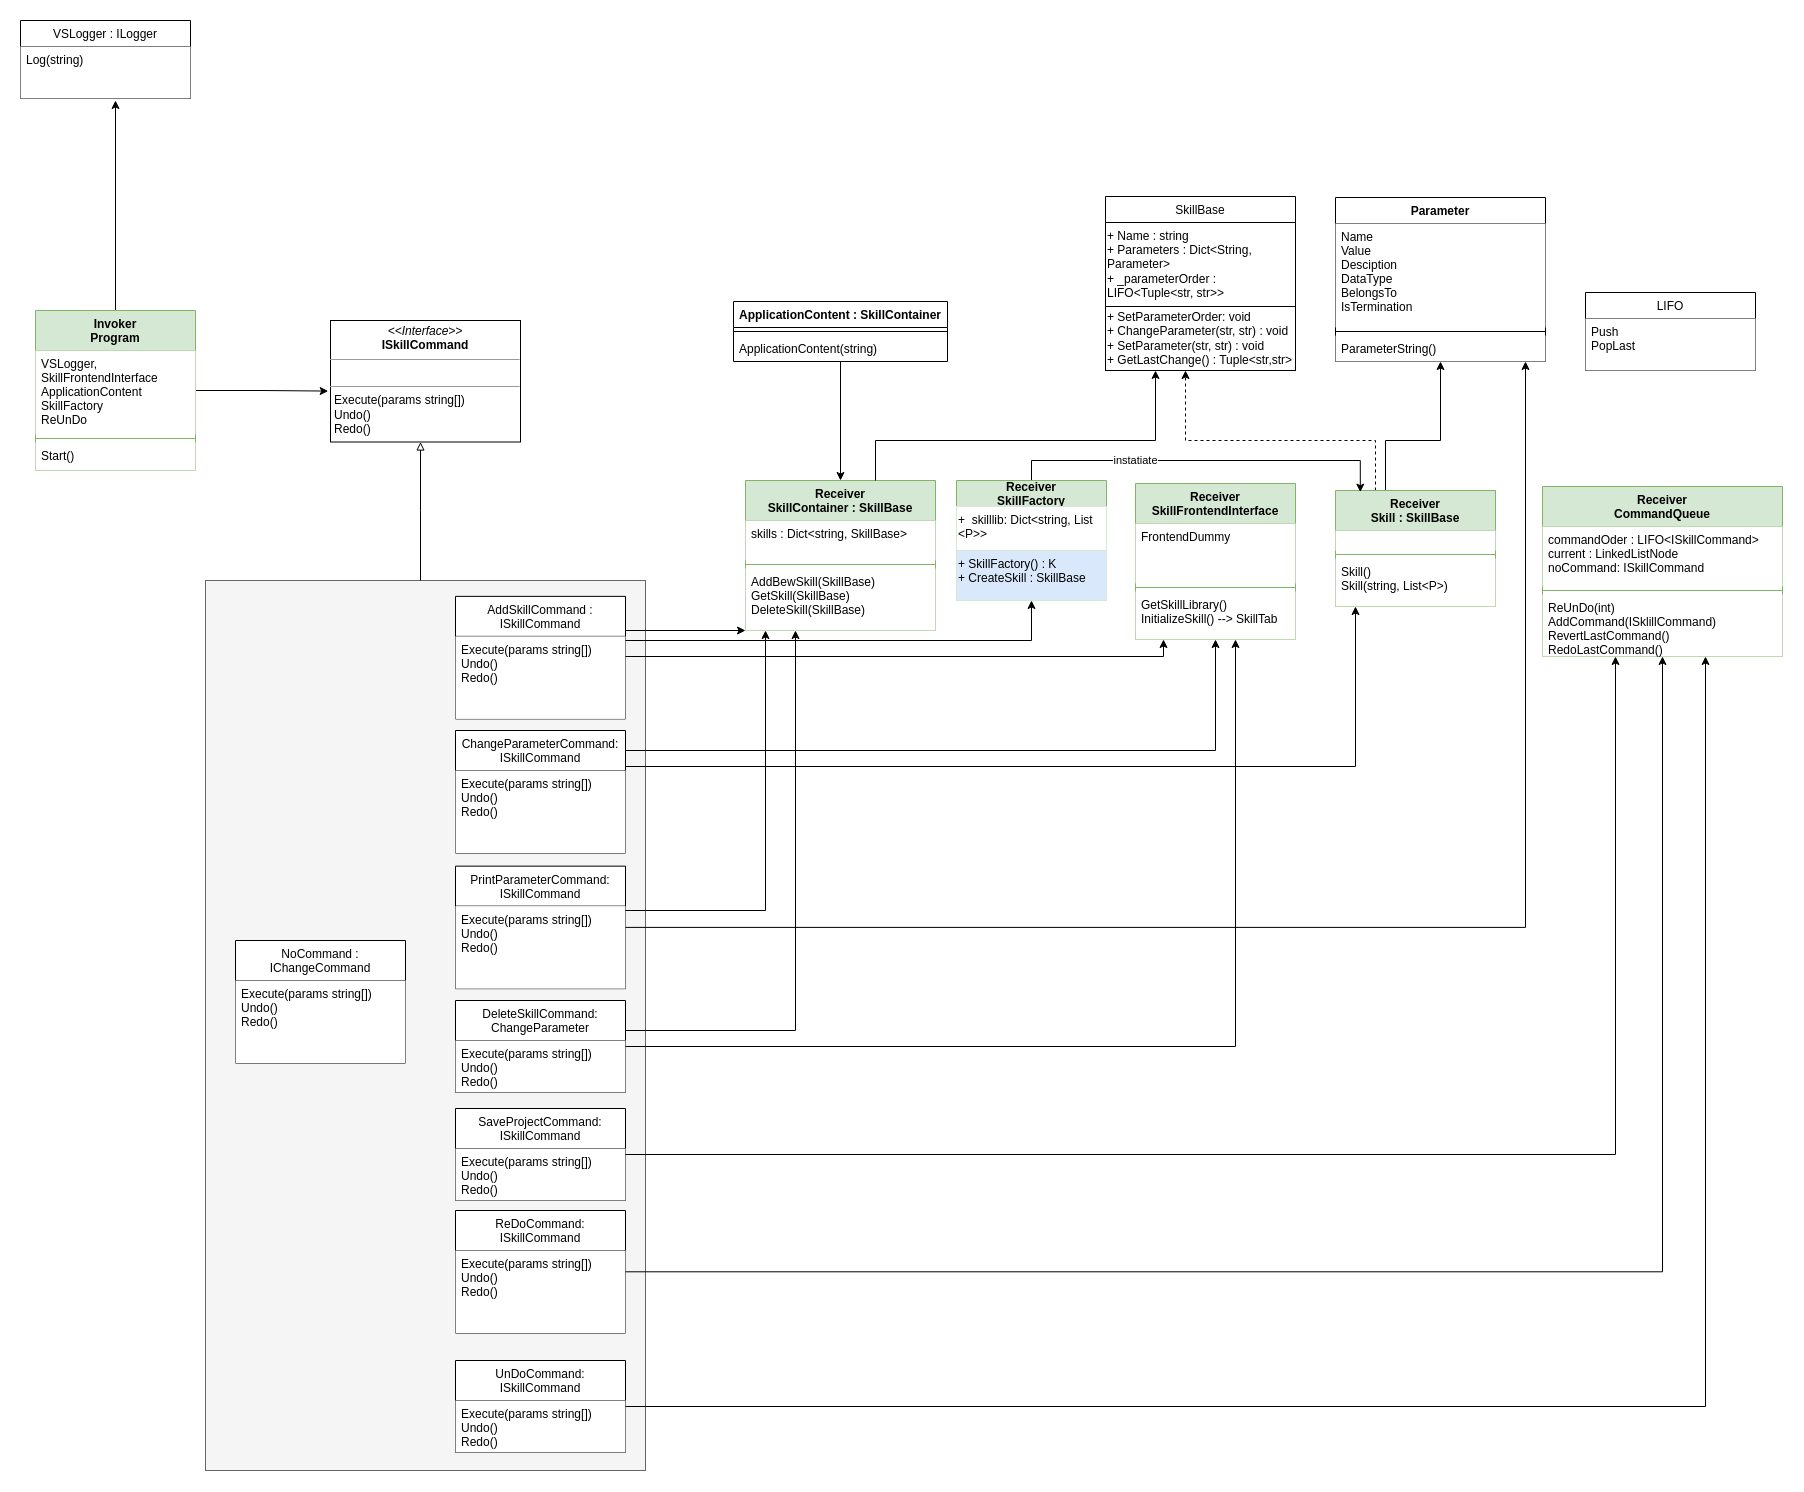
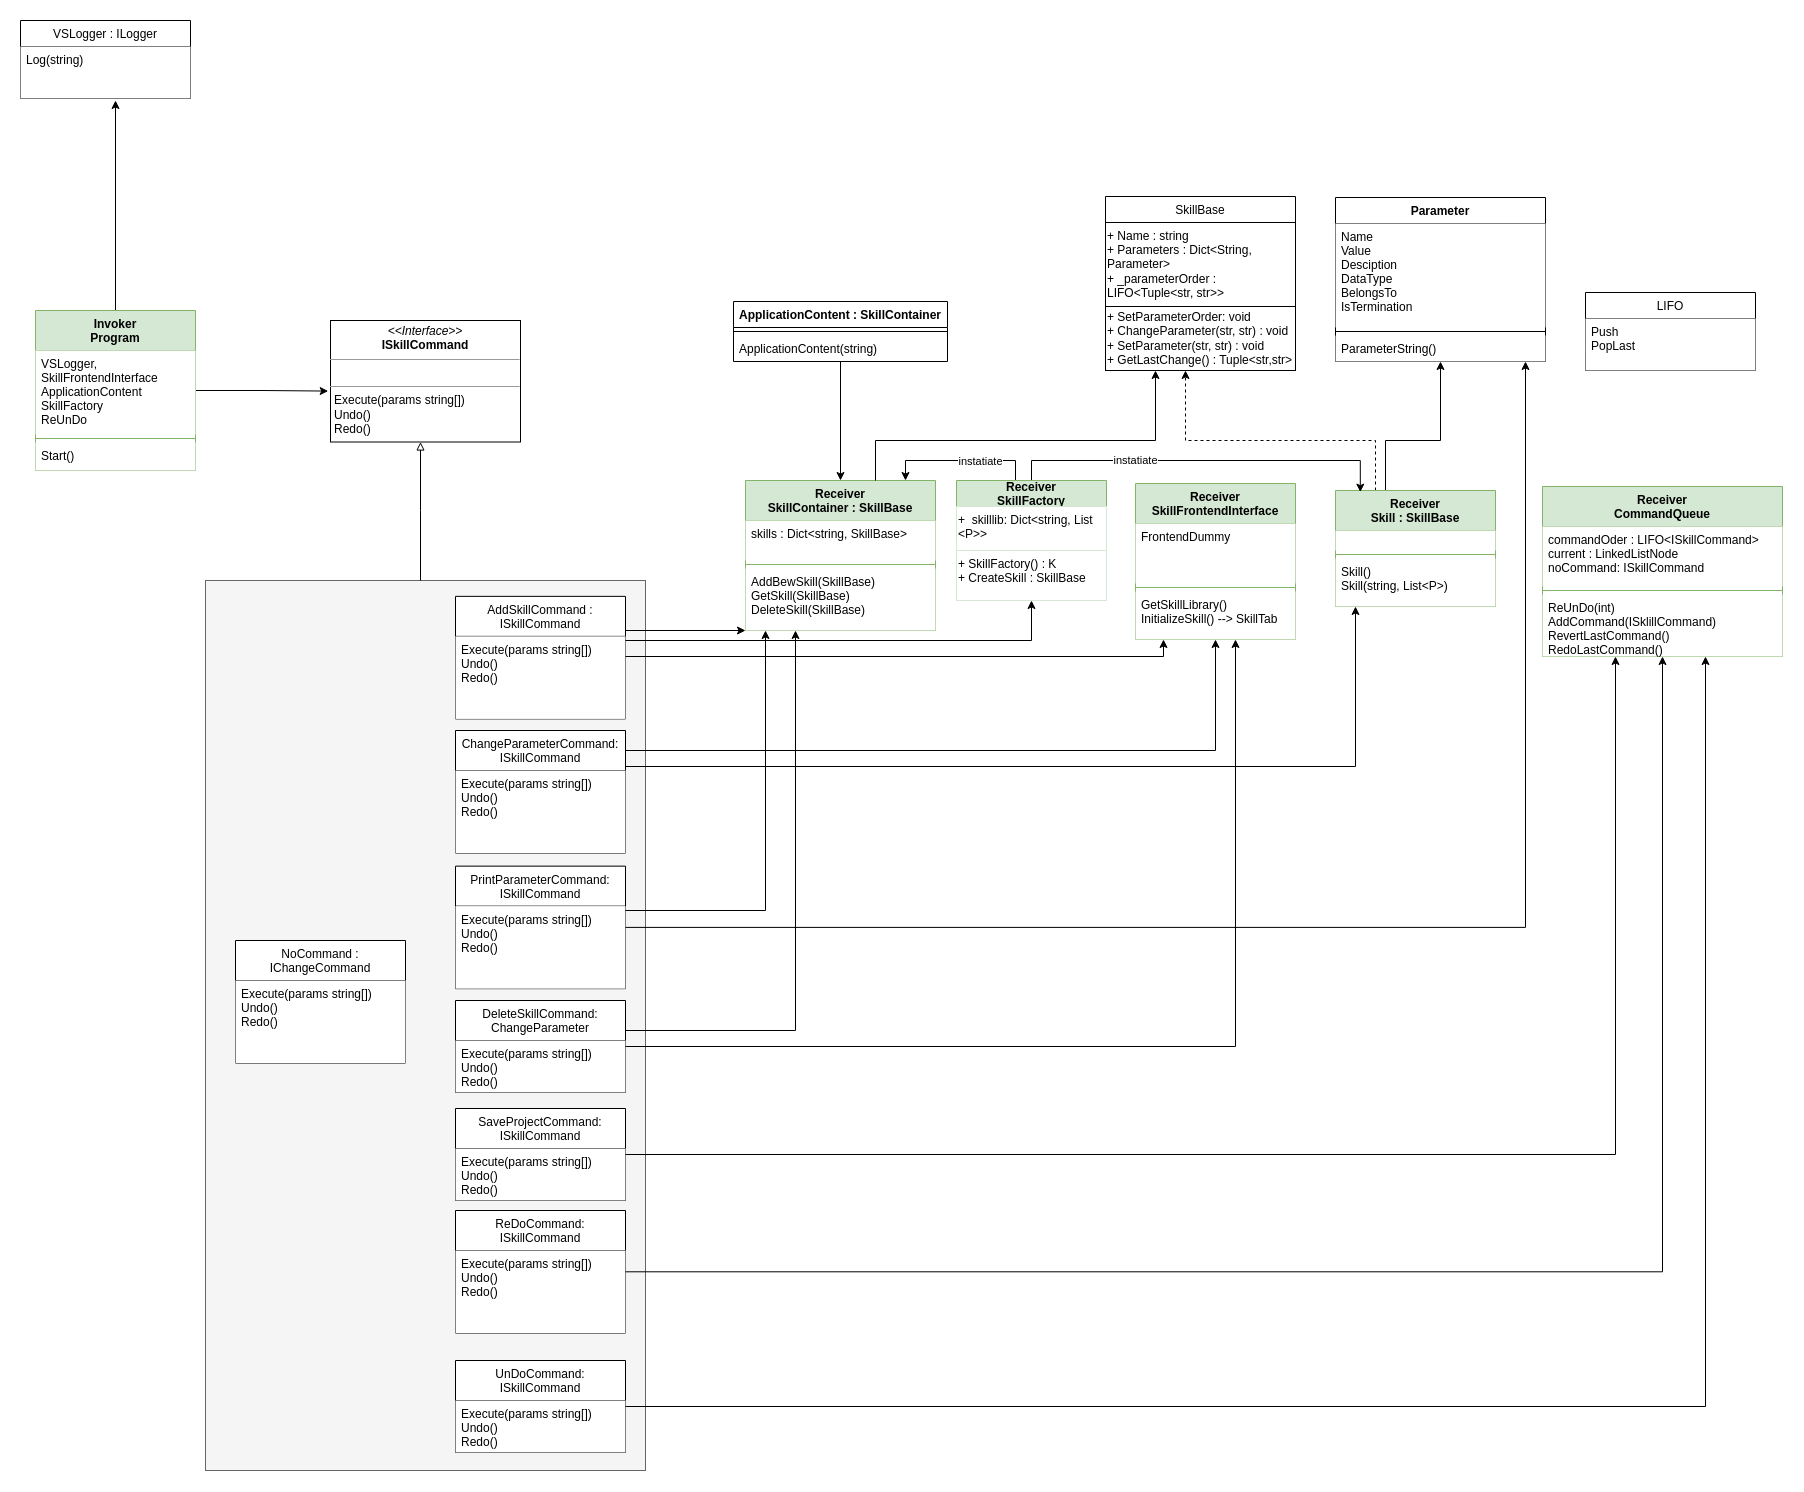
edge "Receiver SkillFactory" -> "Receiver SkillContainer : SkillBase": added, label "instatiate"
node "+ SkillFactory() : K + CreateSkill : SkillBase": fillcolor #dae8fc -> #ffffff
